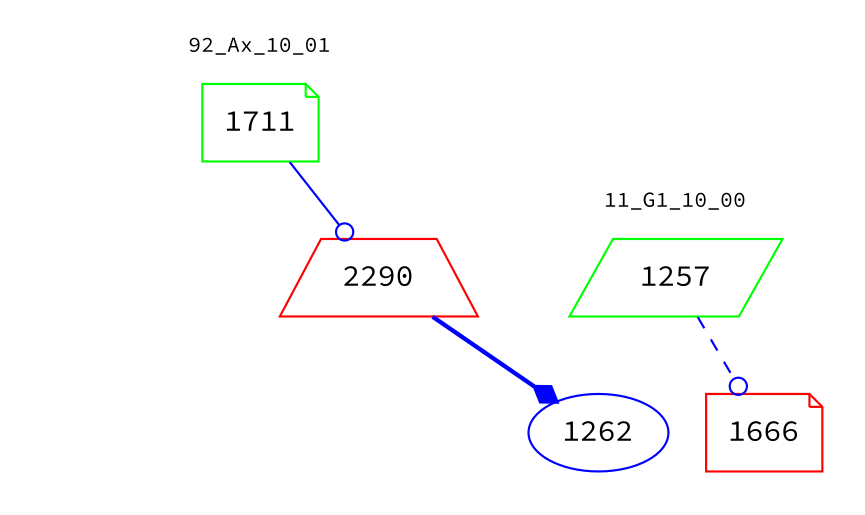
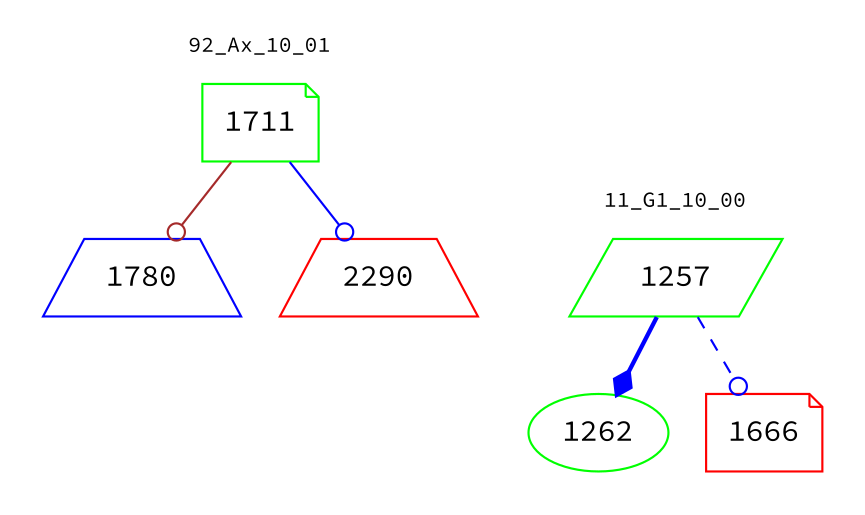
node "1780": added
edge "2290" -> "1262": now "1257" -> "1262"
node "1262": color blue -> green
